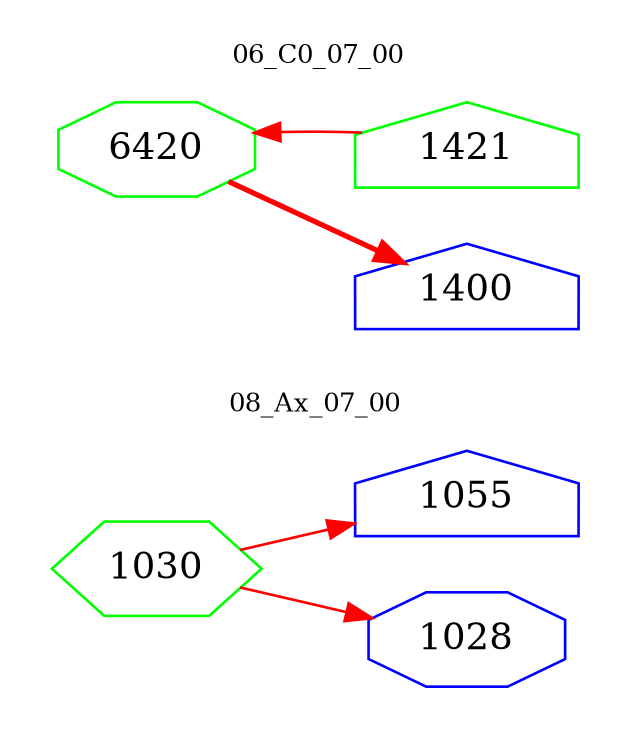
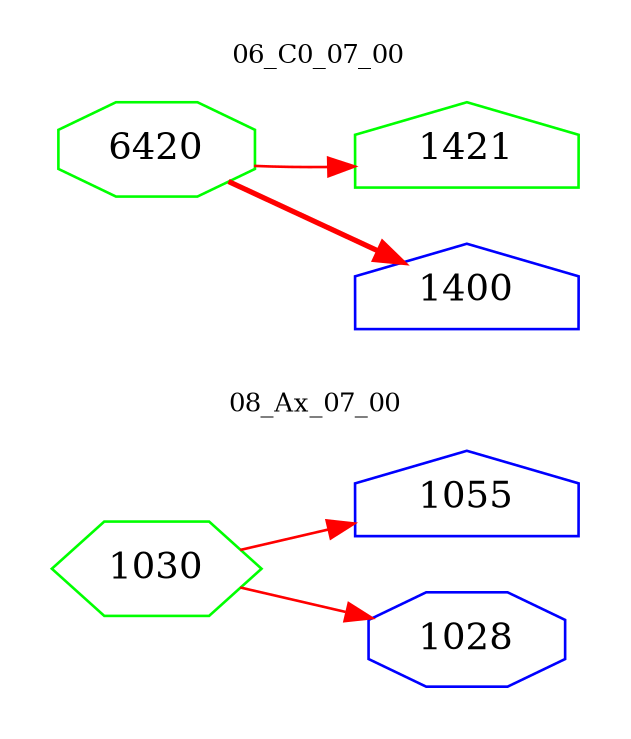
edge "1421" -> "6420": reversed
